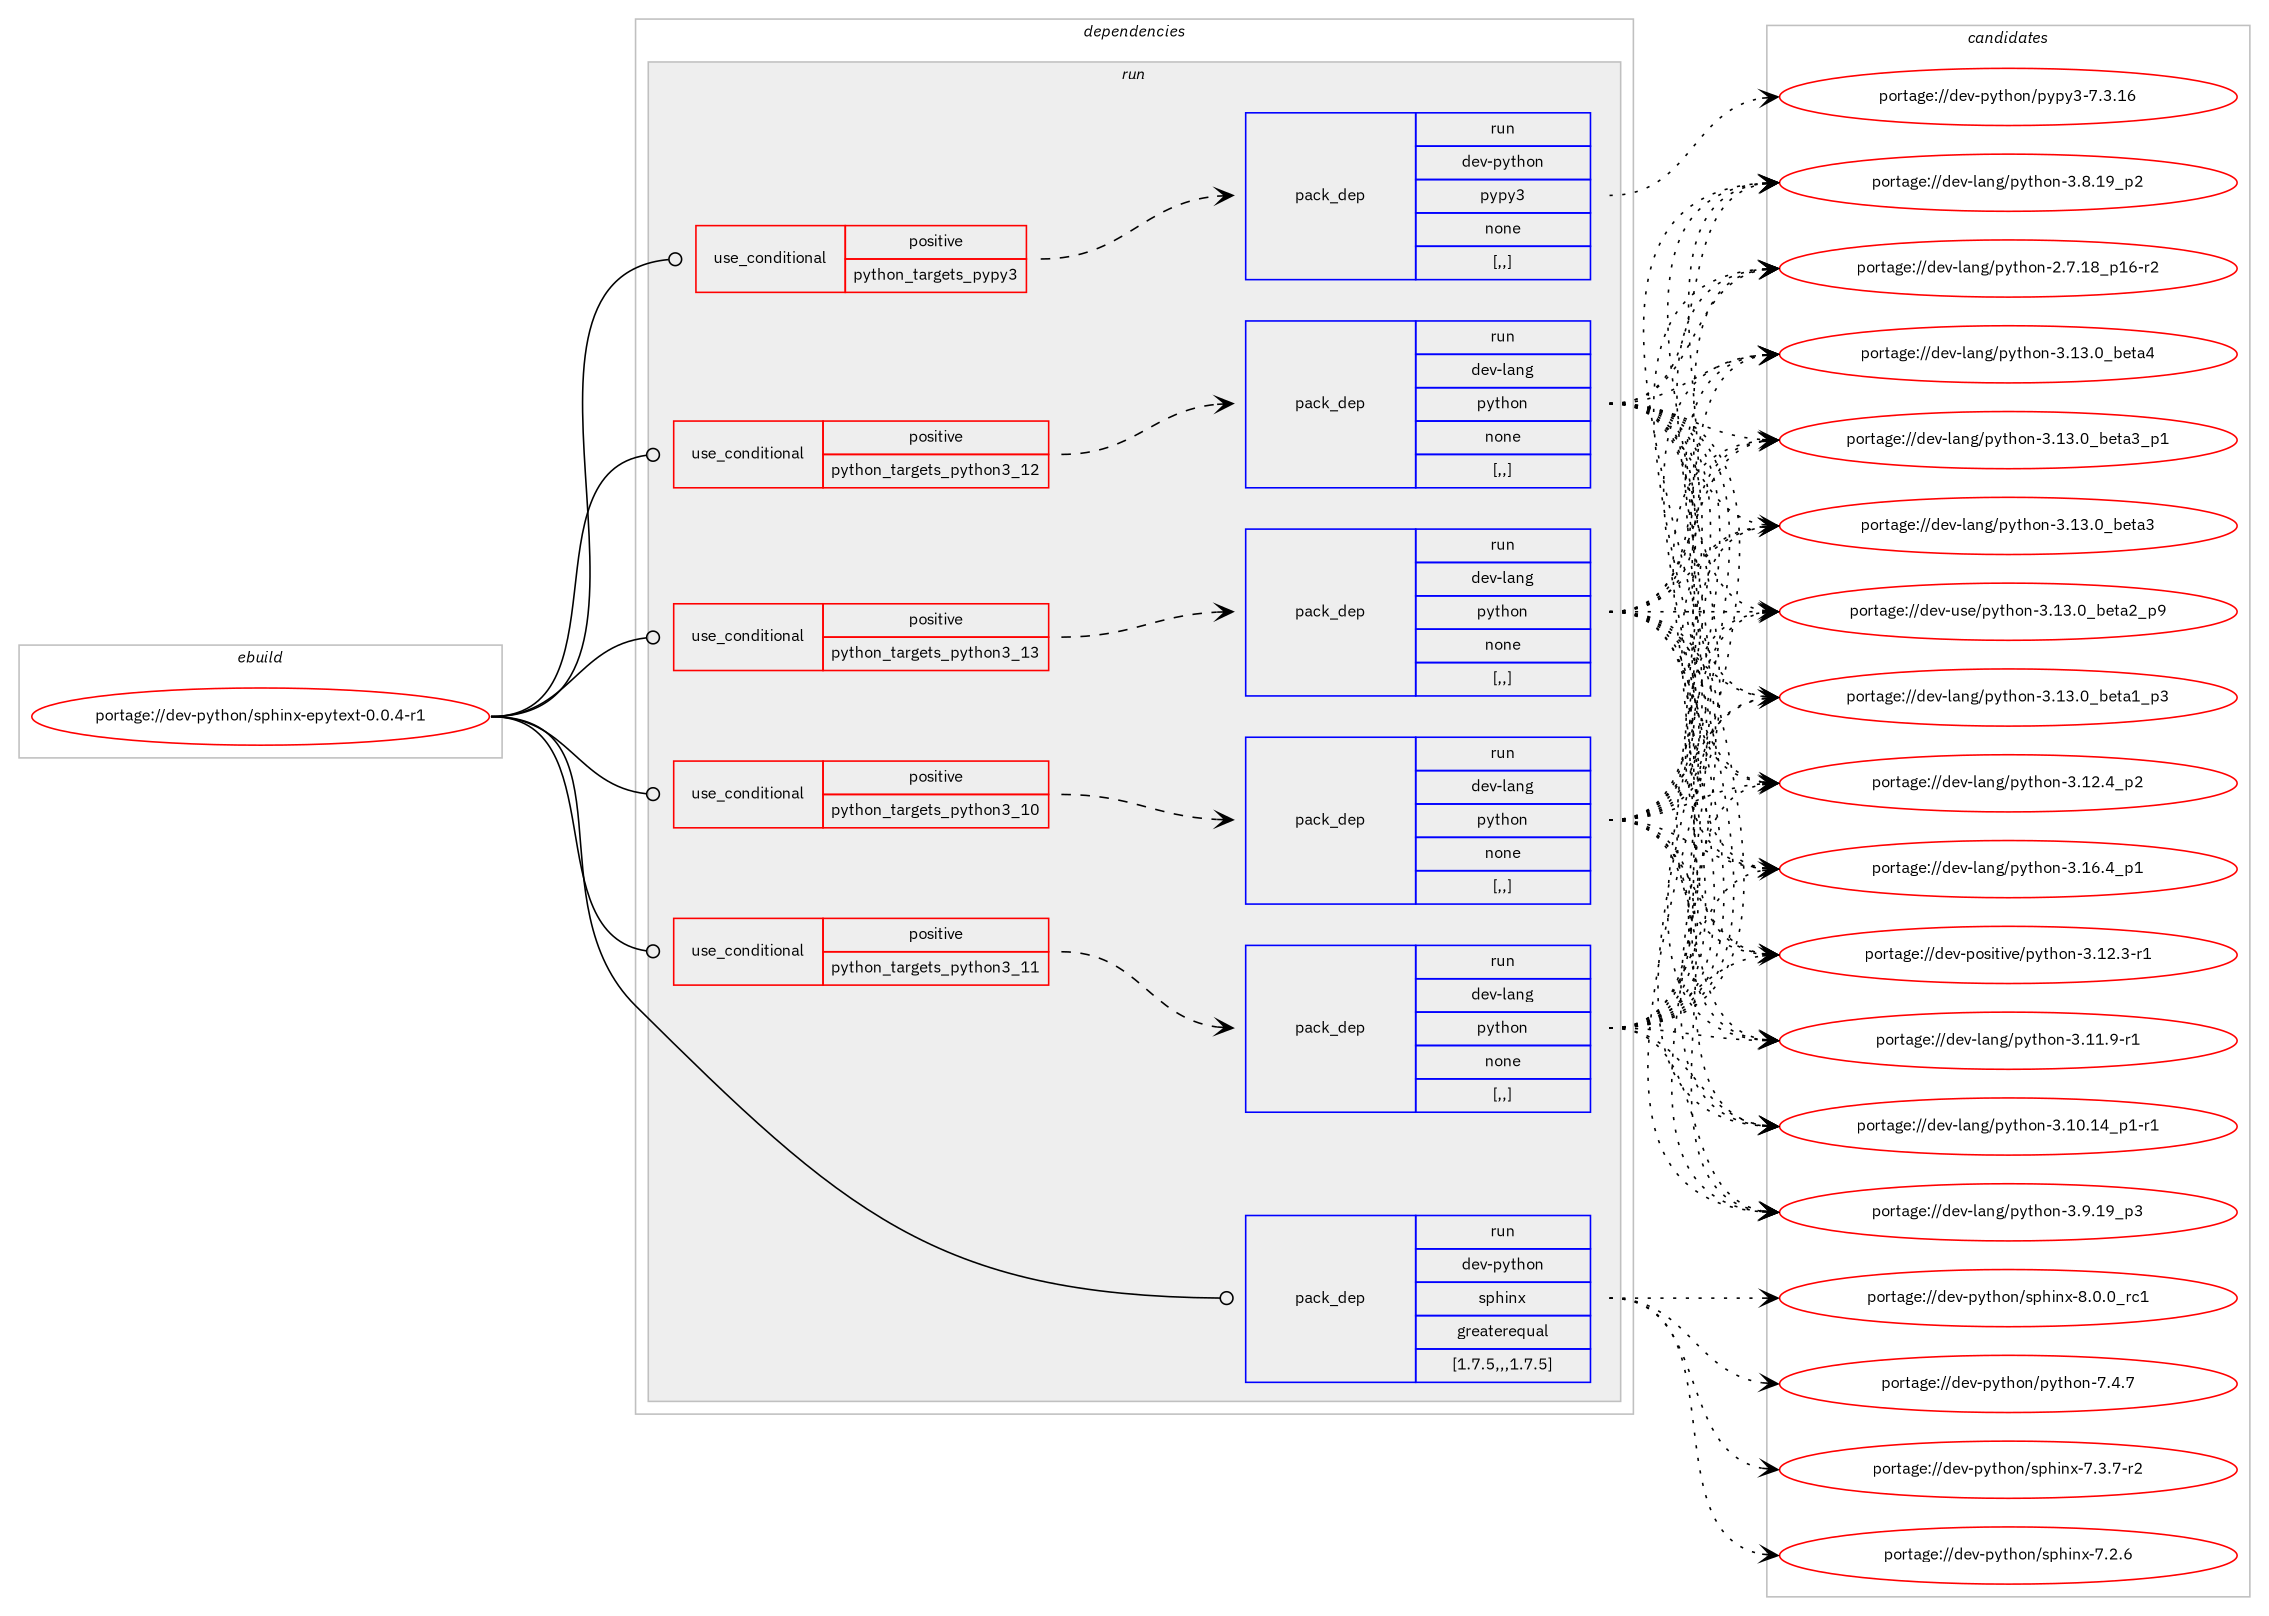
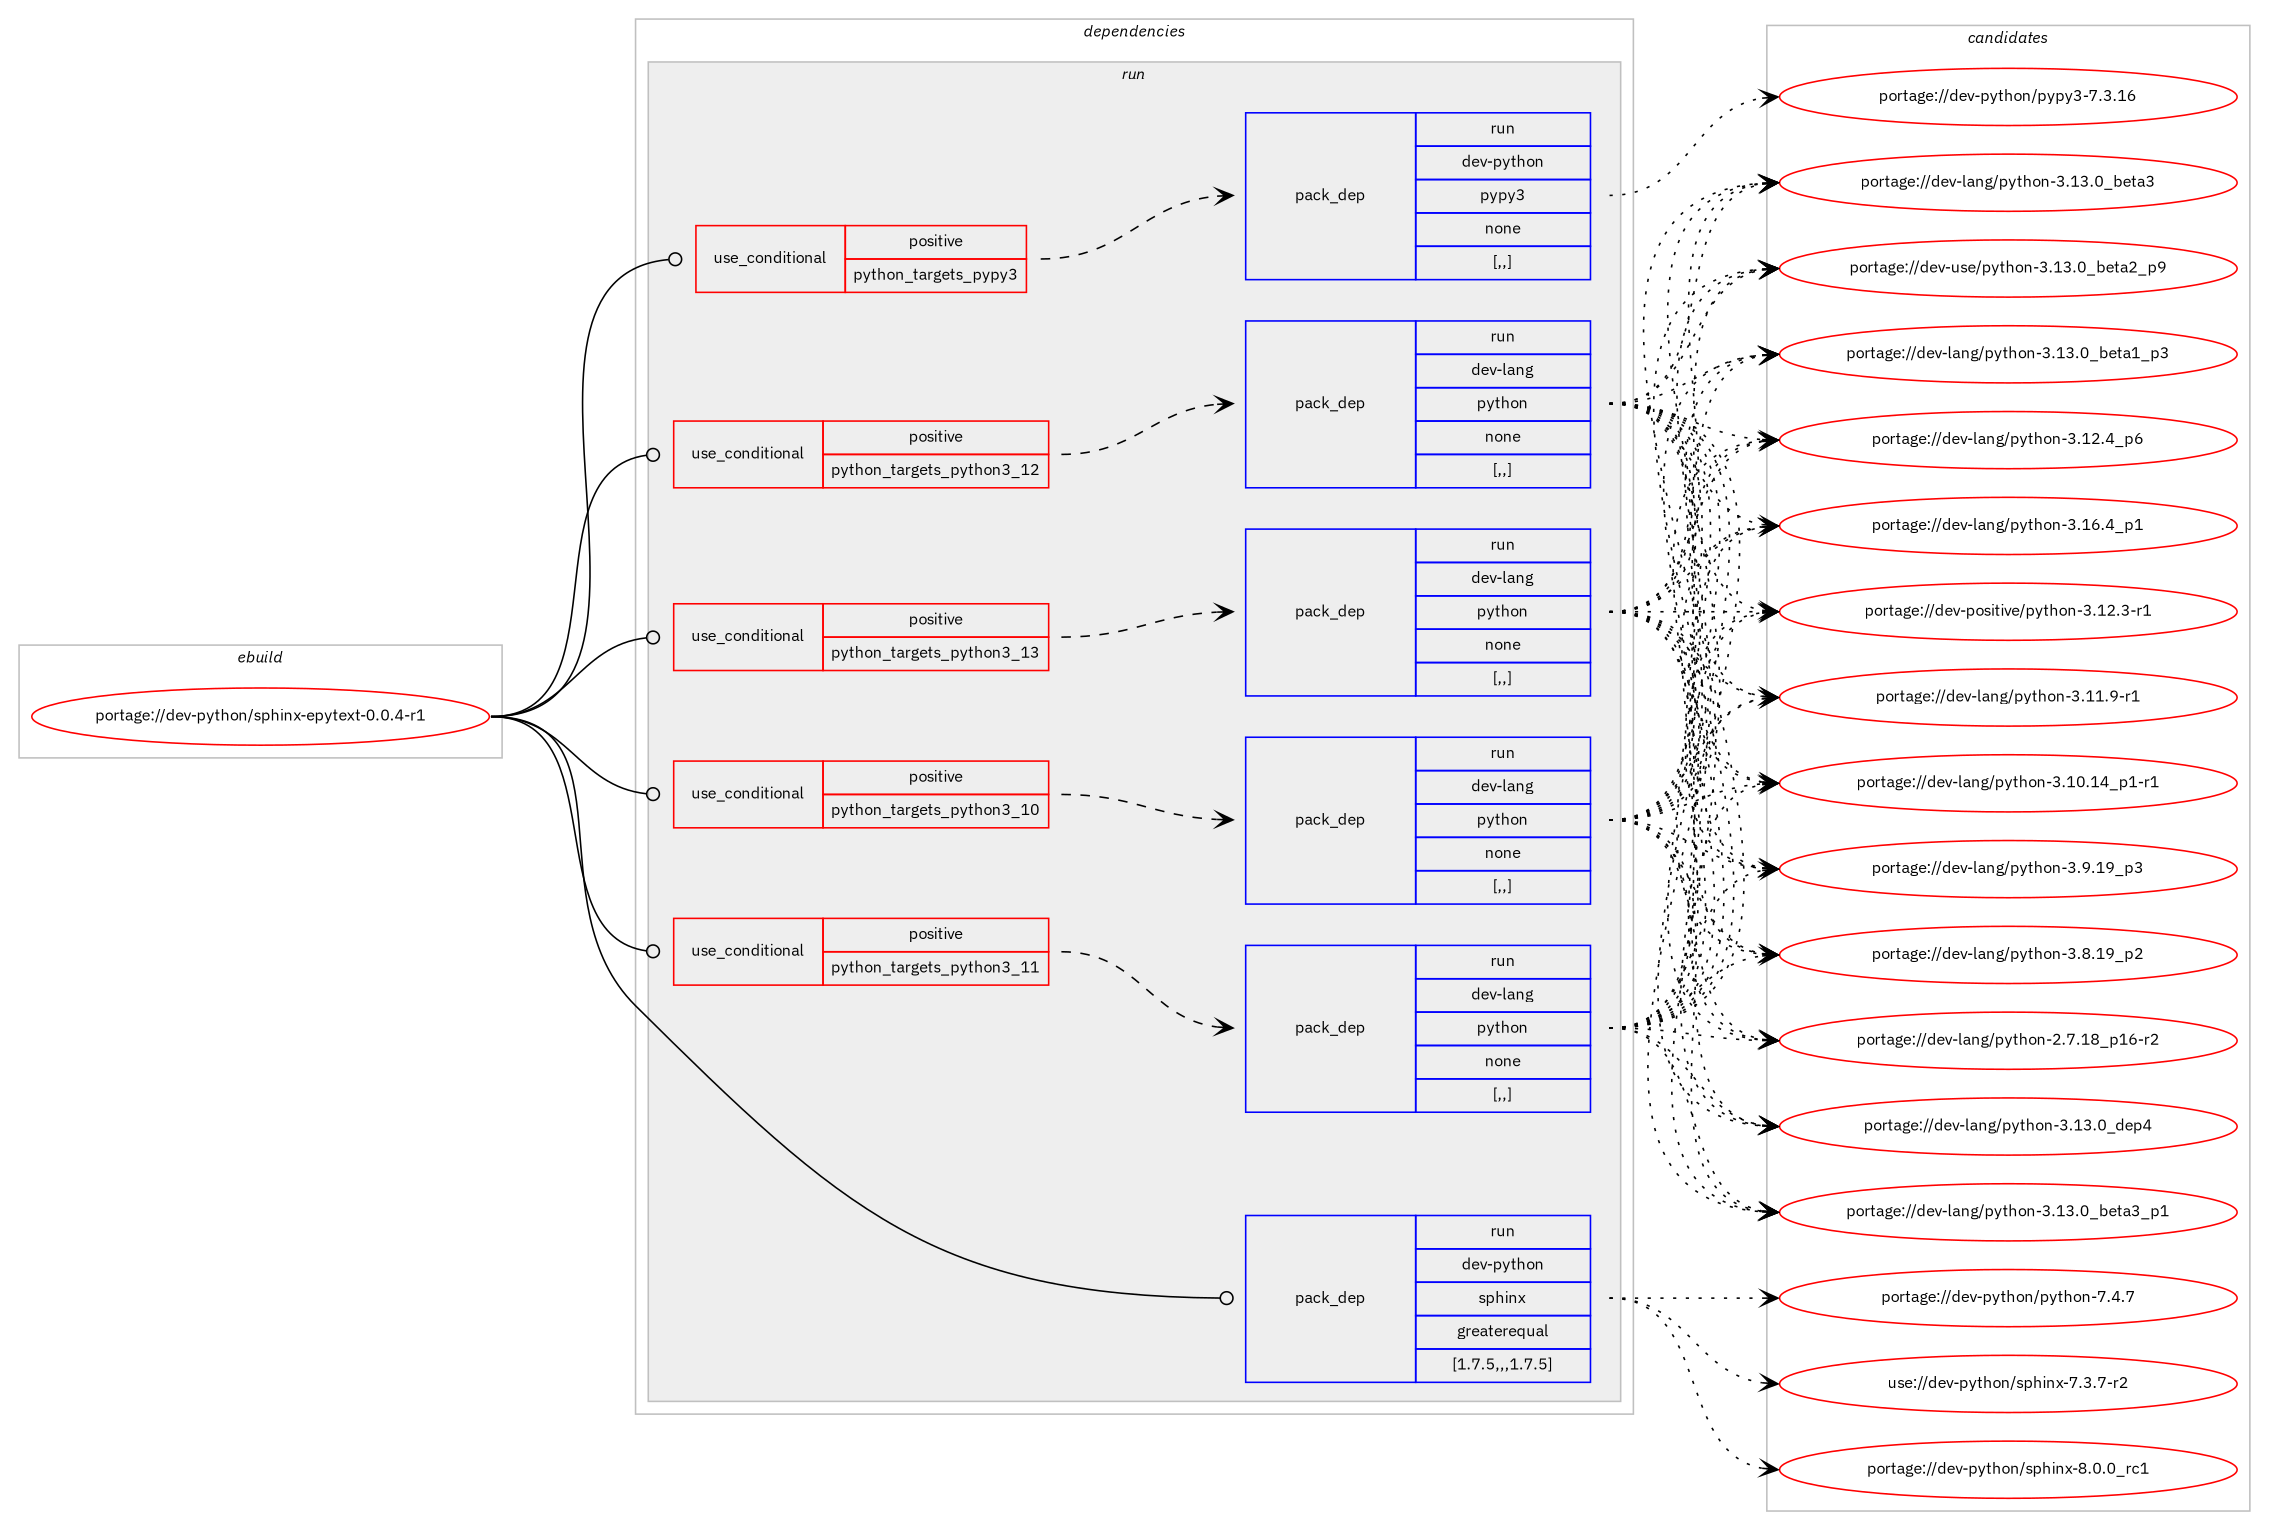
node "portage://dev-lang/python-3.13.0_beta4": label "portage://dev-lang/python-3.13.0_beta4" -> "portage://dev-lang/python-3.13.0_dep4"
node "portage://dev-lang/python-3.12.4_p2": label "portage://dev-lang/python-3.12.4_p2" -> "portage://dev-lang/python-3.12.4_p6"
node "portage://dev-python/sphinx-7.3.7-r2": label "portage://dev-python/sphinx-7.3.7-r2" -> "use://dev-python/sphinx-7.3.7-r2"
node "portage://dev-python/sphinx-7.2.6": removed
